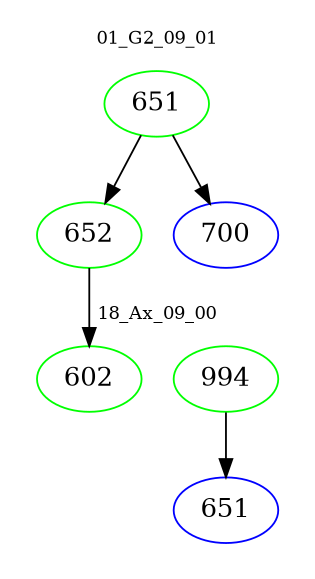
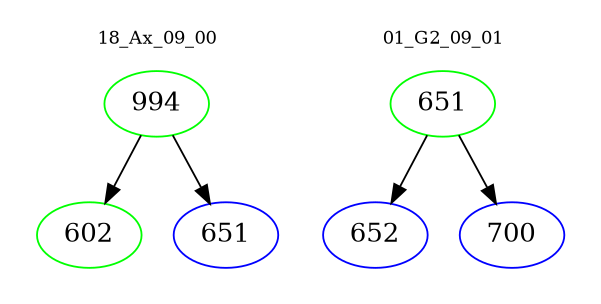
node "652": color green -> blue
edge "652" -> "602": now "994" -> "602"
